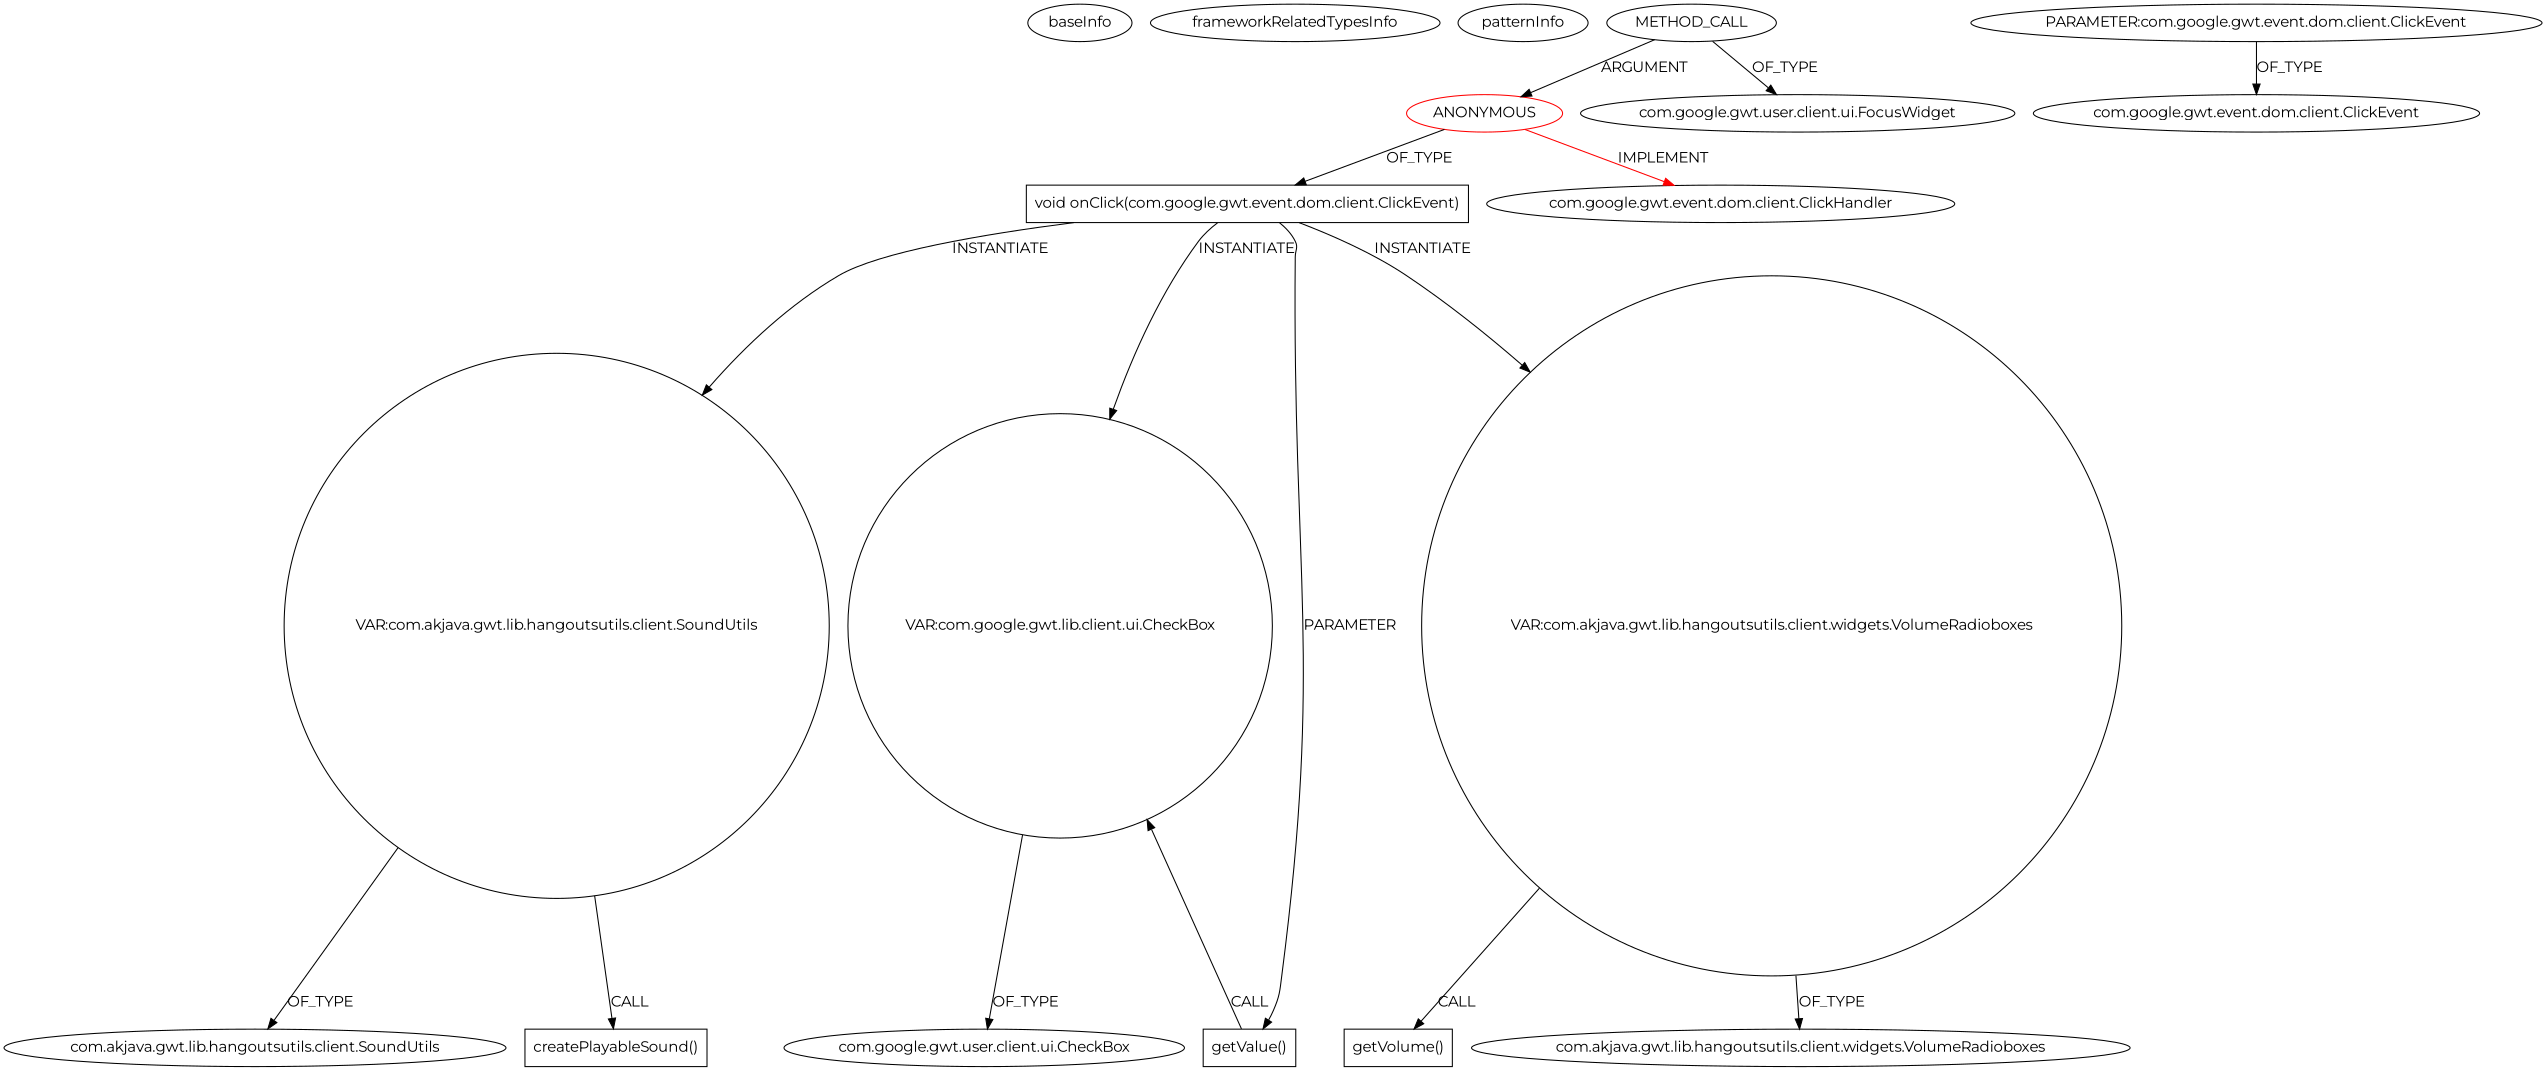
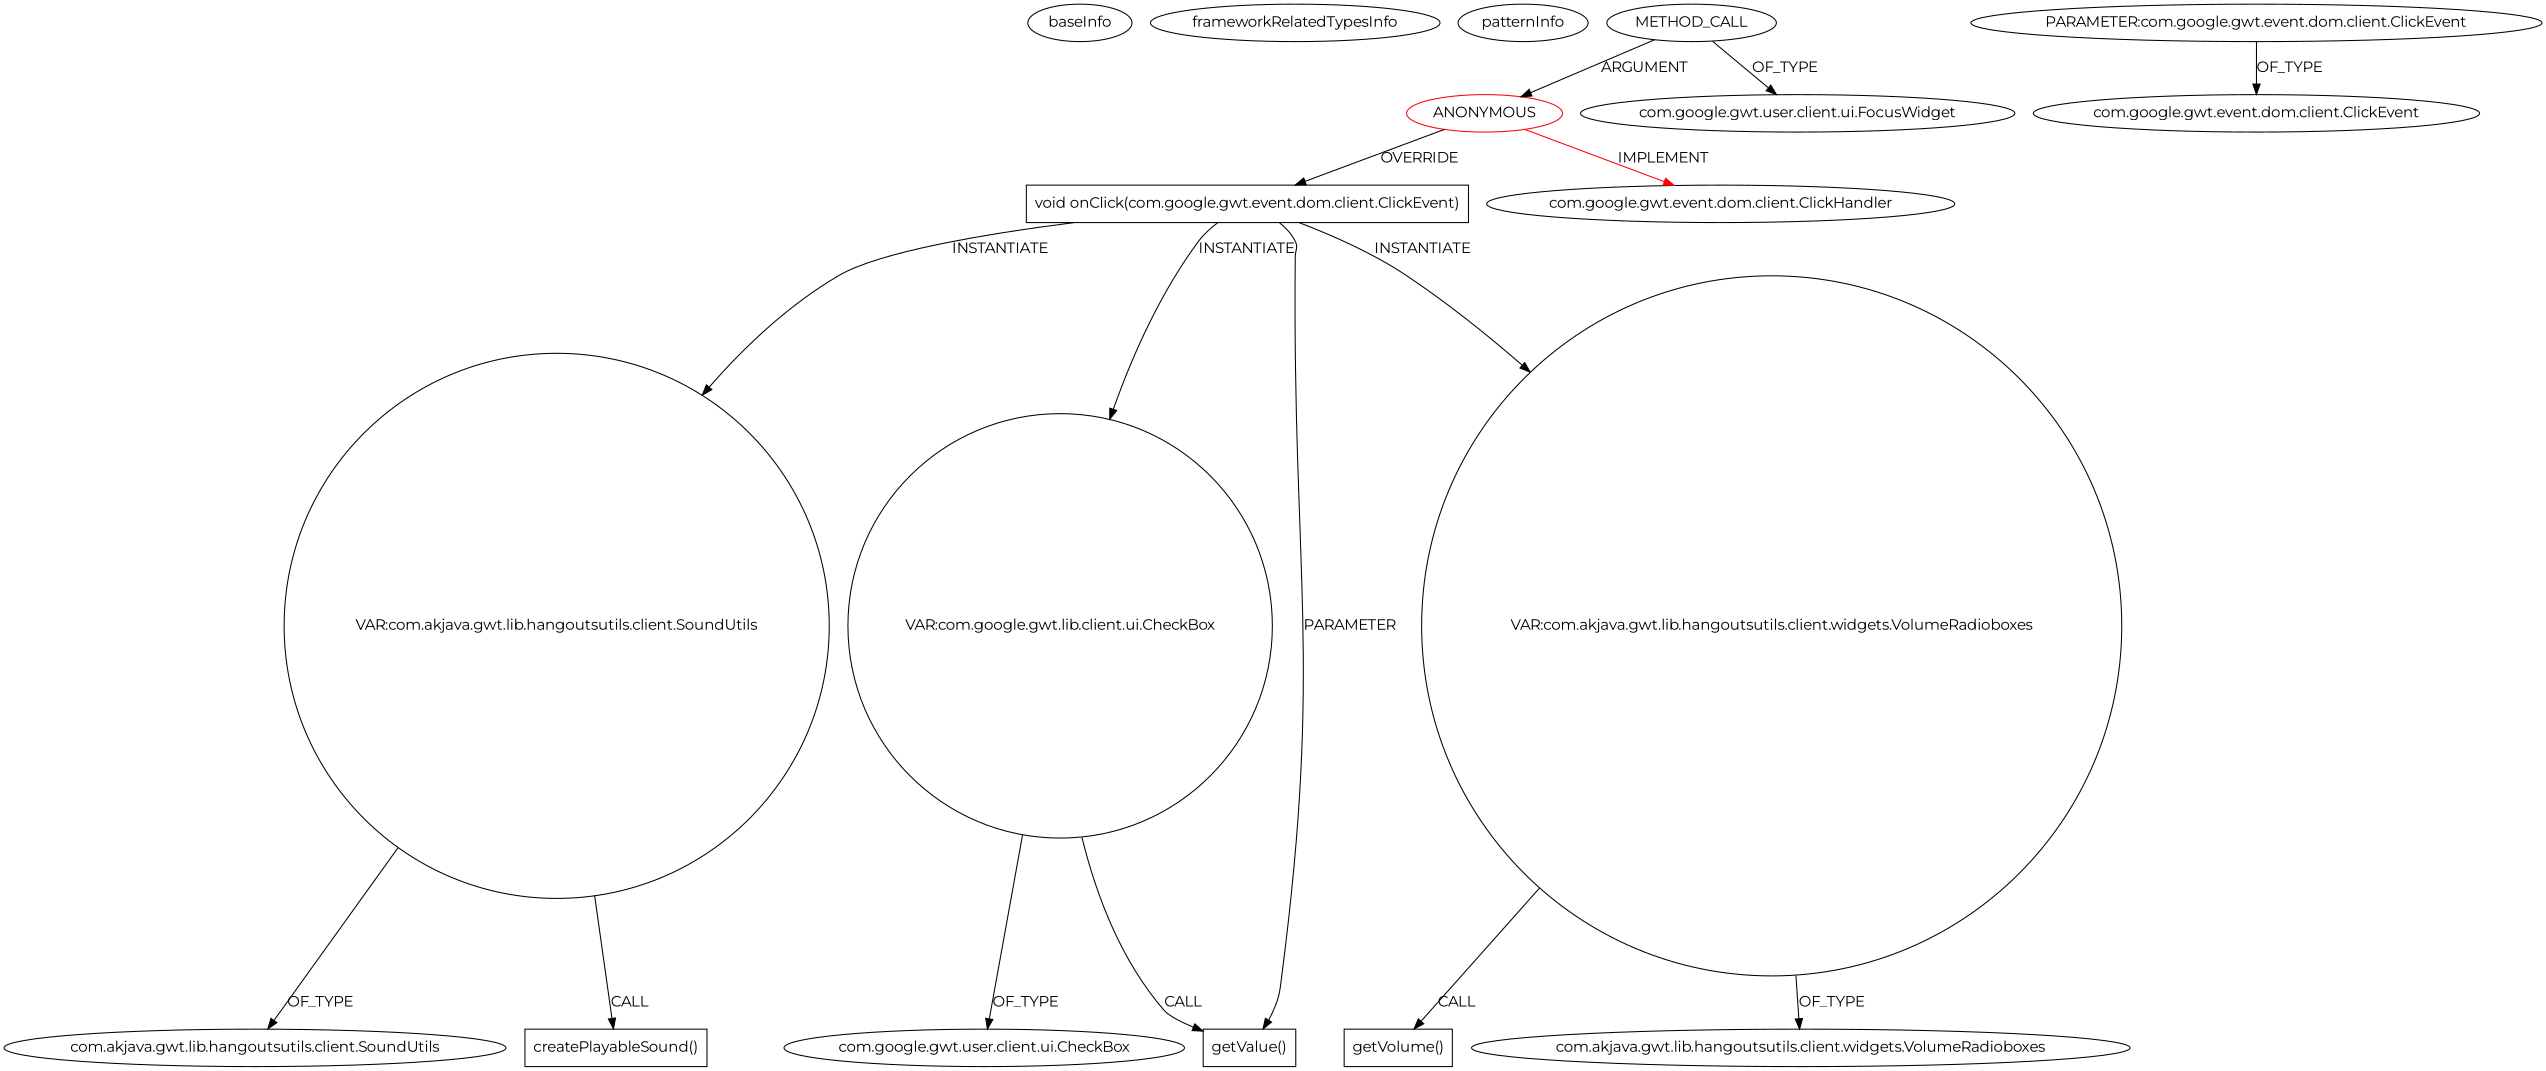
edge "ANONYMOUS" -> "void onClick(com.google.gwt.event.dom.client.ClickEvent)": label "OF_TYPE" -> "OVERRIDE"
edge "getValue()" -> "VAR:com.google.gwt.lib.client.ui.CheckBox": reversed
